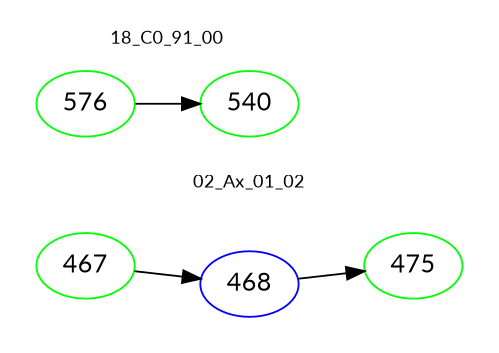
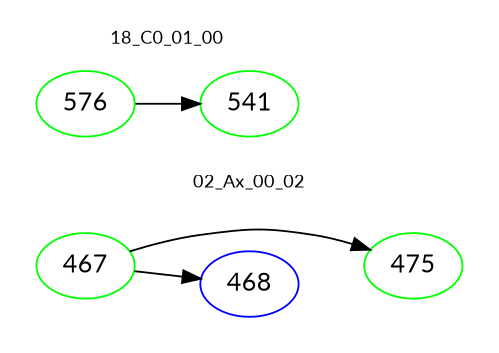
cluster "18_C0_91_00": label "18_C0_91_00" -> "18_C0_01_00"
node "540": label "540" -> "541"
cluster "02_Ax_01_02": label "02_Ax_01_02" -> "02_Ax_00_02"
edge "468" -> "475": now "467" -> "475"
